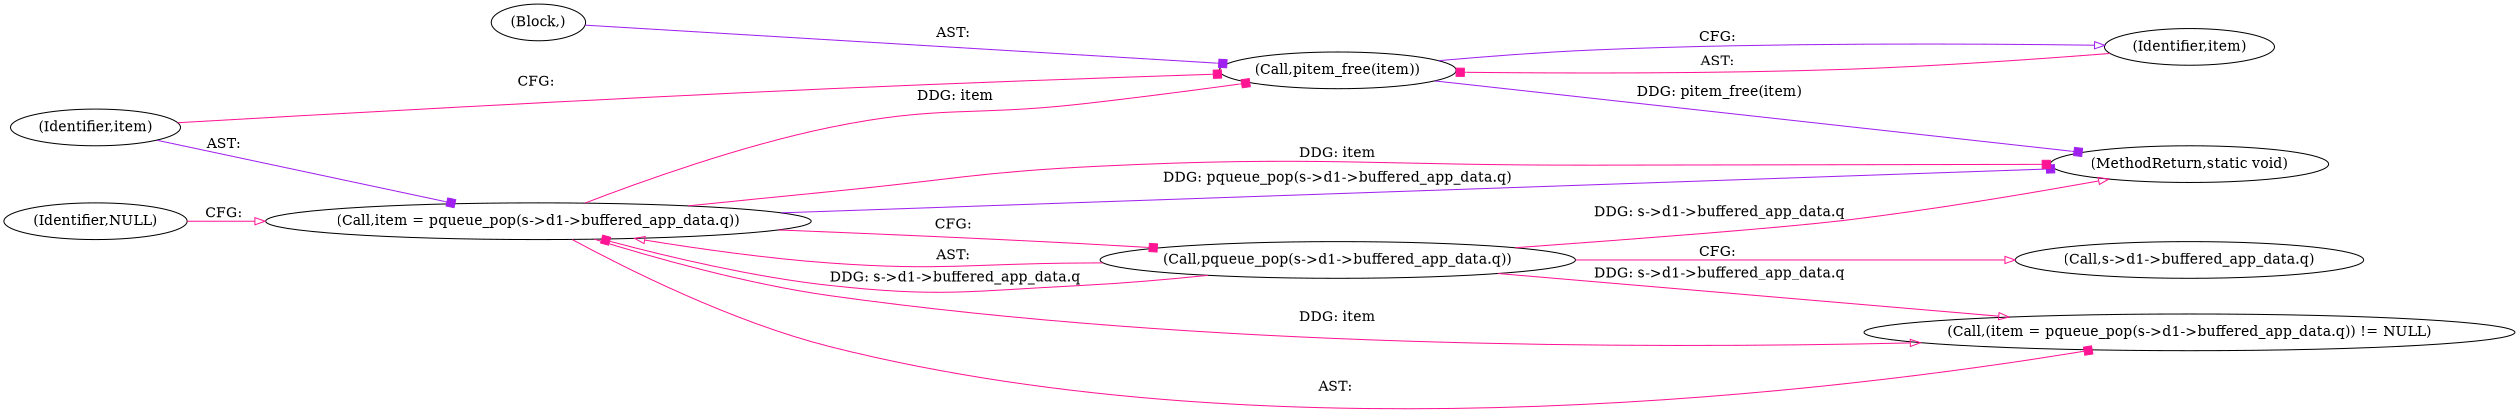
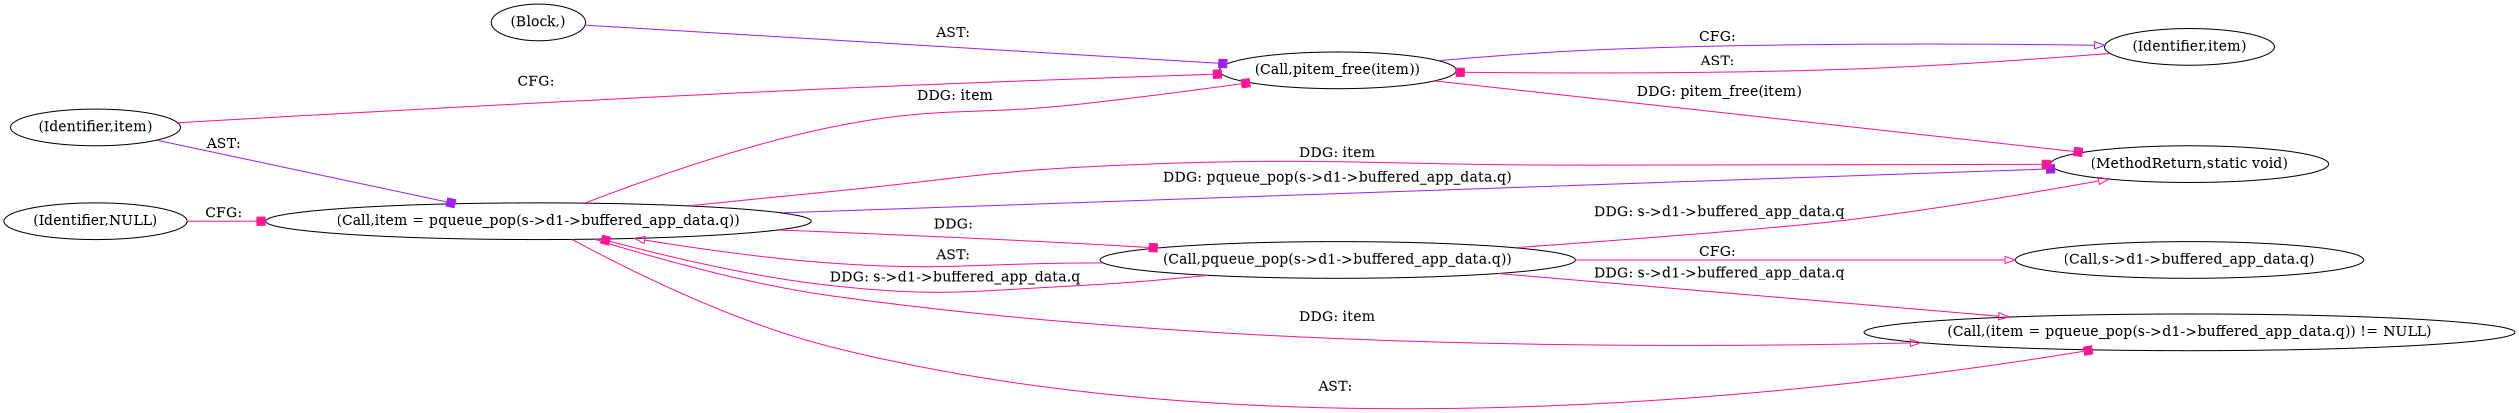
edge "(Call,pitem_free(item))" -> "(MethodReturn,static void)": color purple -> deeppink
edge "(Identifier,NULL)" -> "(Call,item = pqueue_pop(s->d1->buffered_app_data.q))": arrowhead onormal -> box
edge "(Call,item = pqueue_pop(s->d1->buffered_app_data.q))" -> "(Call,pqueue_pop(s->d1->buffered_app_data.q))": label "CFG: " -> "DDG: "
